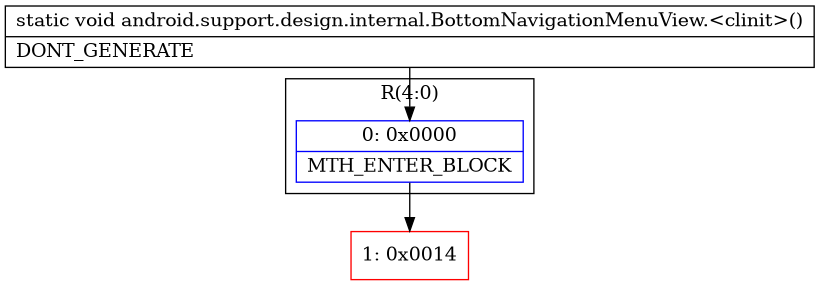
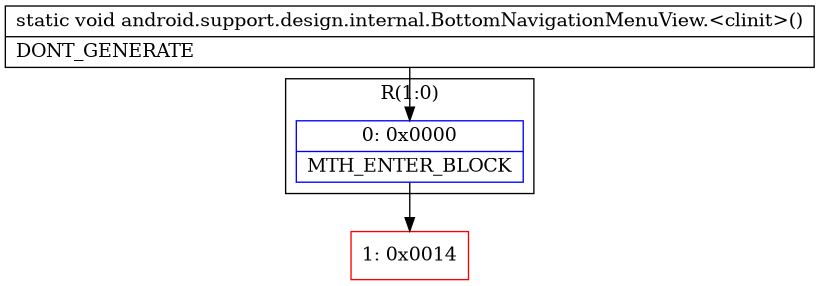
cluster "R(4:0)": label "R(4:0)" -> "R(1:0)"
